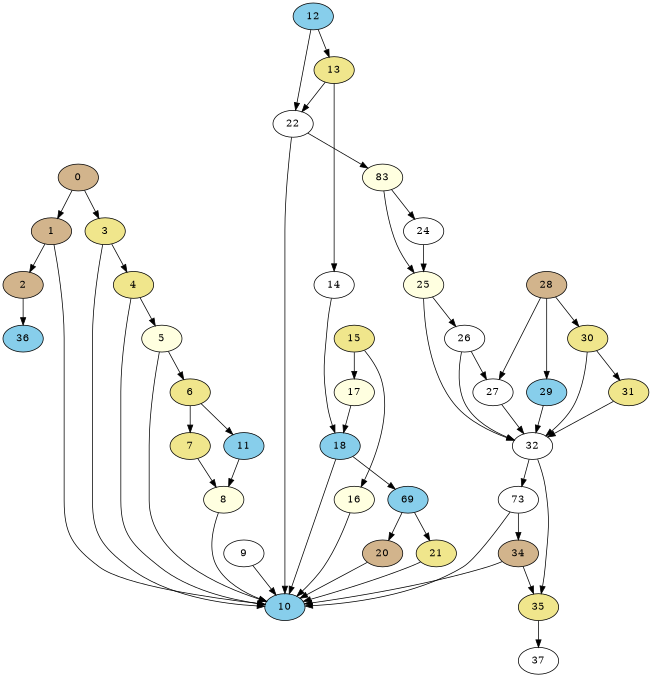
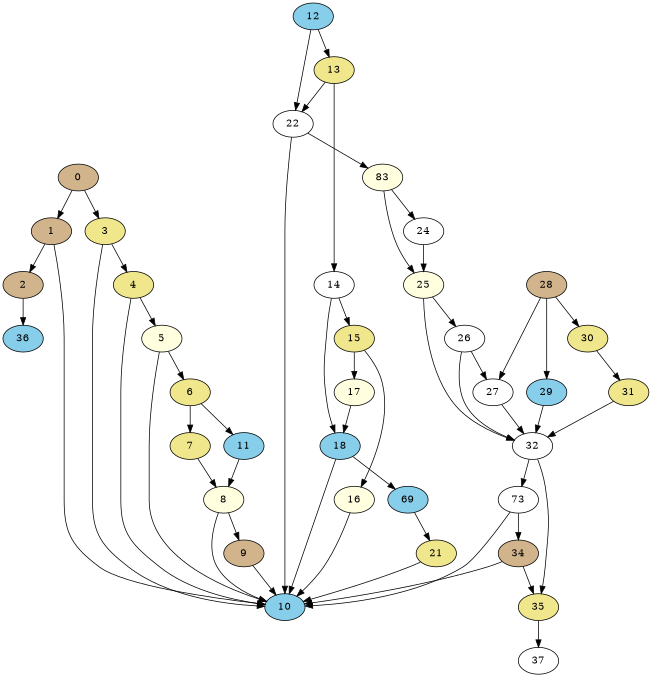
edge "14" -> "15": added
edge "30" -> "32": removed
edge "8" -> "9": added
node "9": fillcolor white -> tan
node "20": removed
